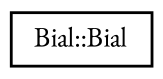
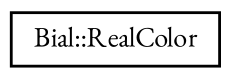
node "Bial::Bial": label "Bial::Bial" -> "Bial::RealColor"
